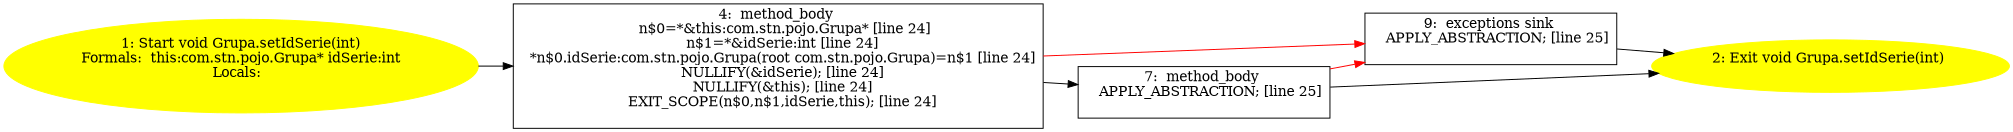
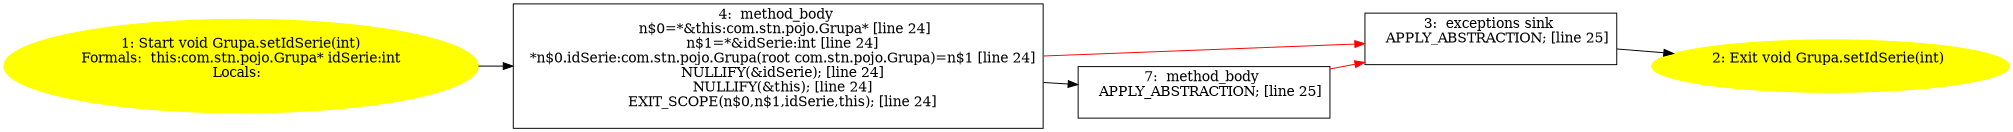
node "9:  exceptions sink APPLY_ABSTRACTION; [line 25]": label "9:  exceptions sink APPLY_ABSTRACTION; [line 25]" -> "3:  exceptions sink APPLY_ABSTRACTION; [line 25]"
edge "7:  method_body APPLY_ABSTRACTION; [line 25]" -> "2: Exit void Grupa.setIdSerie(int)": removed
